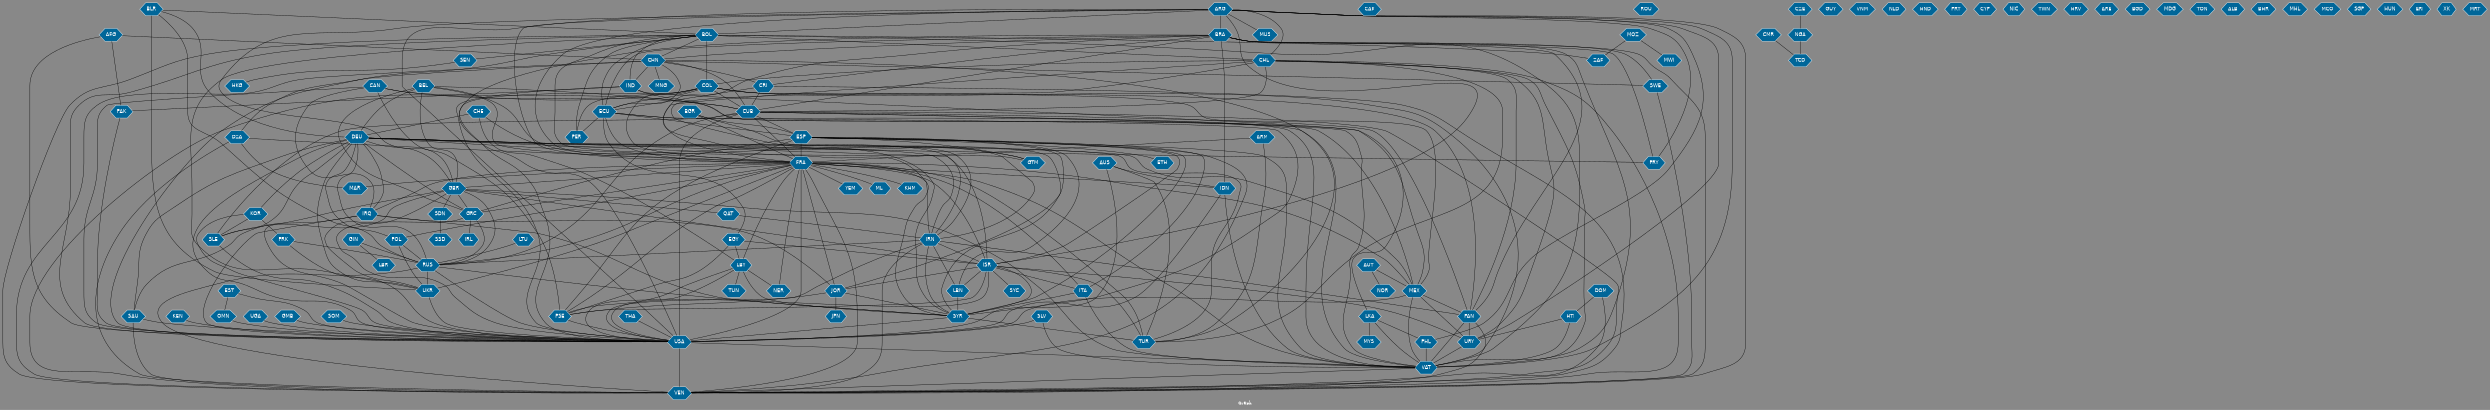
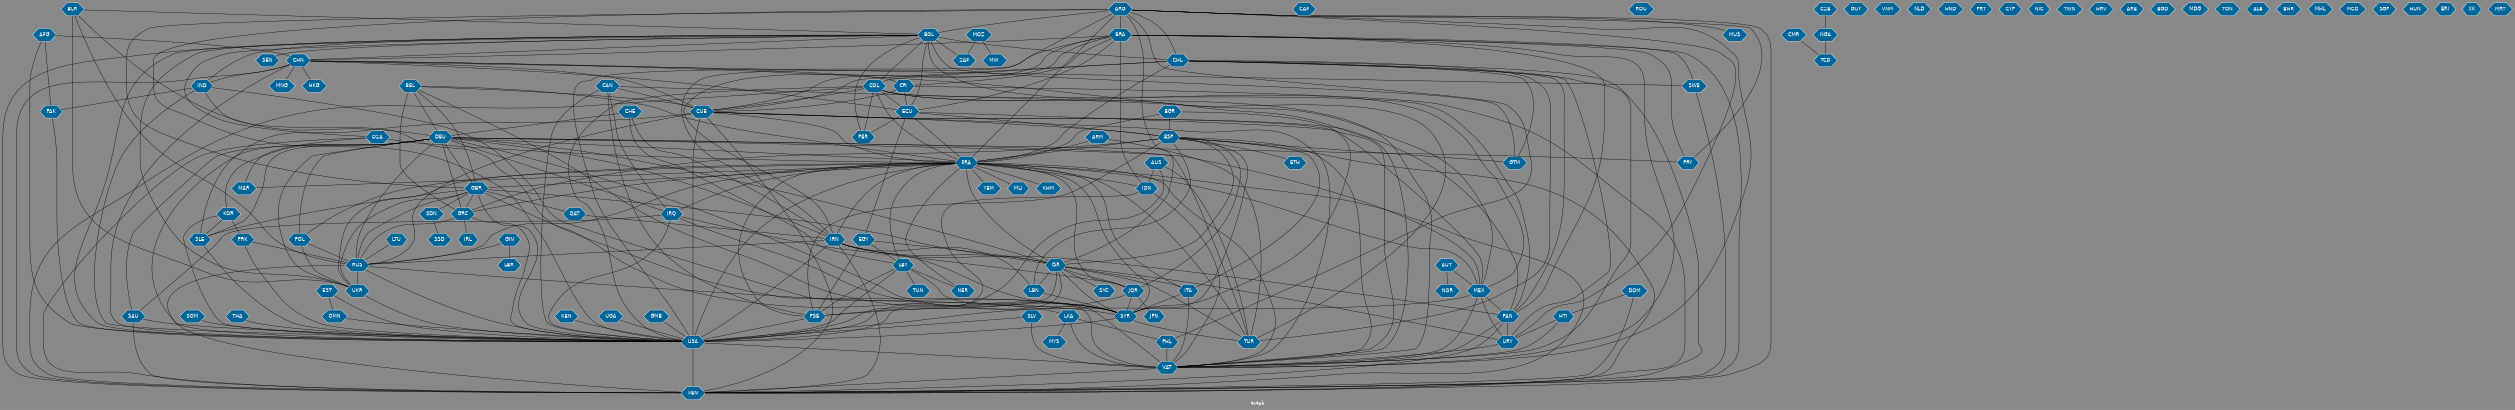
edge "SEN" -- "HKG": now "CHN" -- "HKG"
edge "ECU" -- "SYR": now "FRA" -- "SYR"
